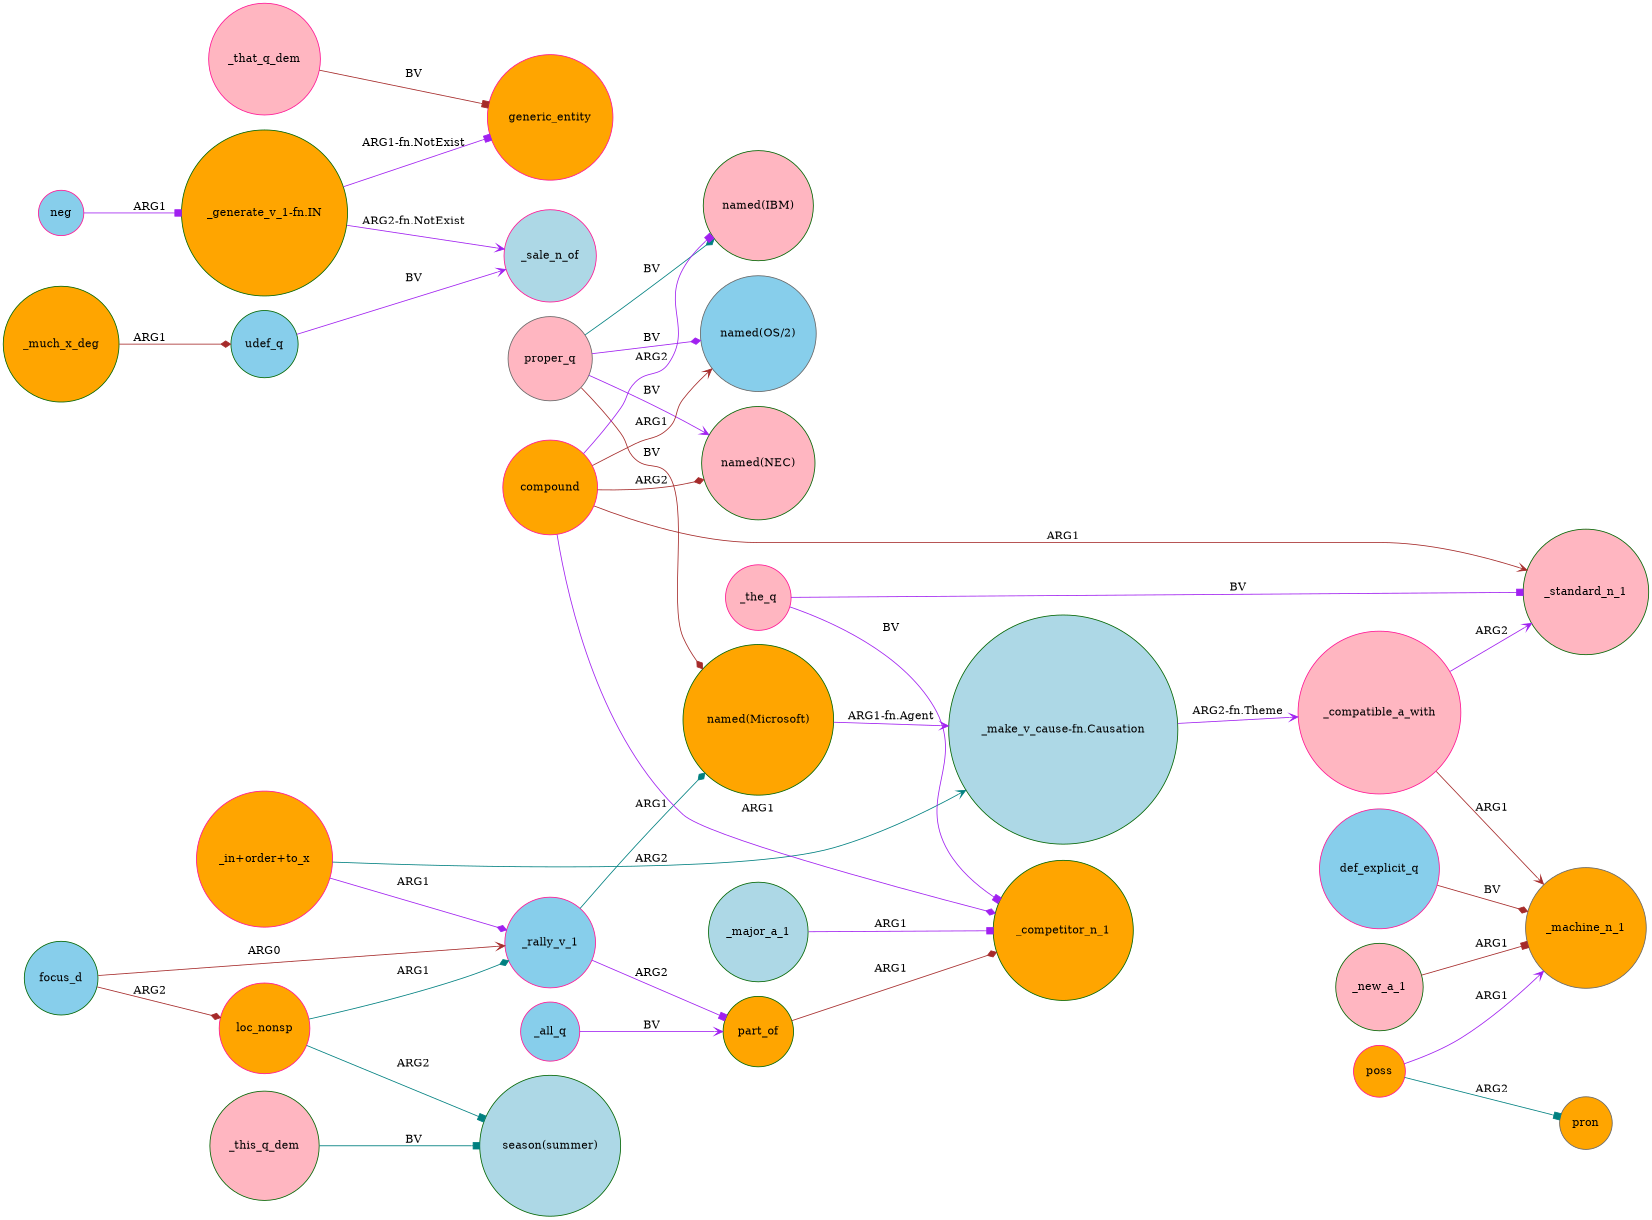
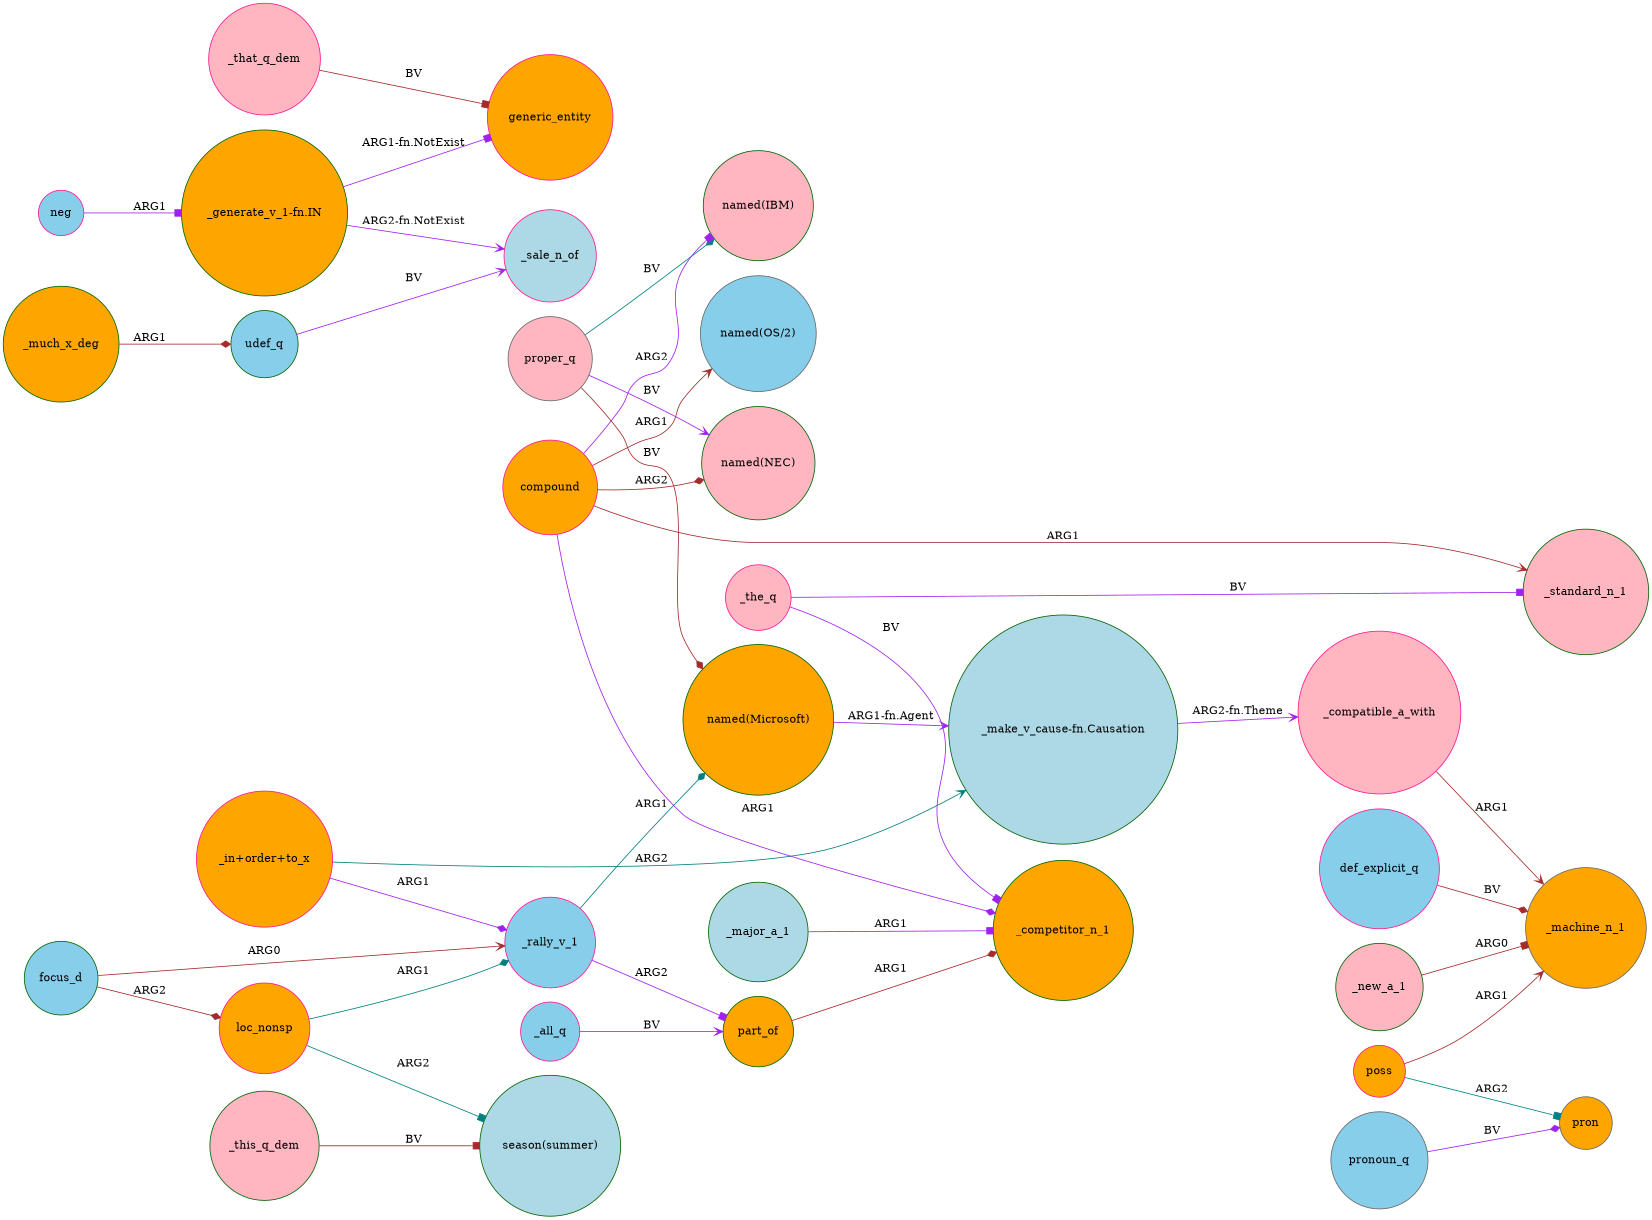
edge "proper_q" -> "named(OS/2)": removed, label "BV"
edge "_compatible_a_with" -> "_standard_n_1": removed, label "ARG2"
edge "_new_a_1" -> "_machine_n_1": label "ARG1" -> "ARG0"
edge "poss" -> "_machine_n_1": color purple -> brown
edge "_this_q_dem" -> "season(summer)": color teal -> brown
node "pronoun_q": added
